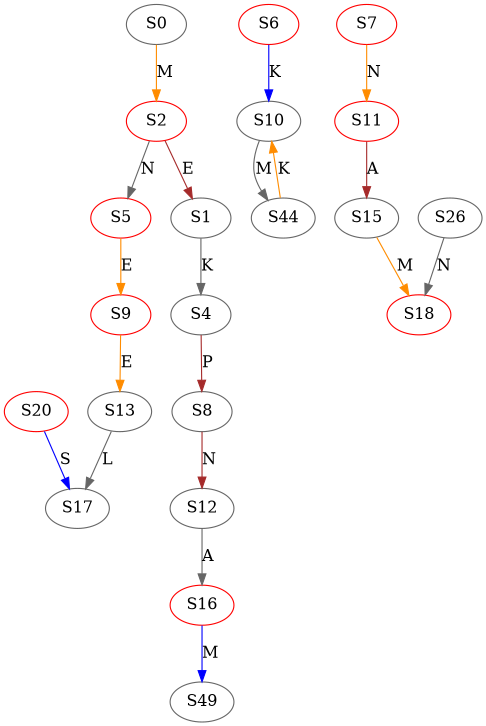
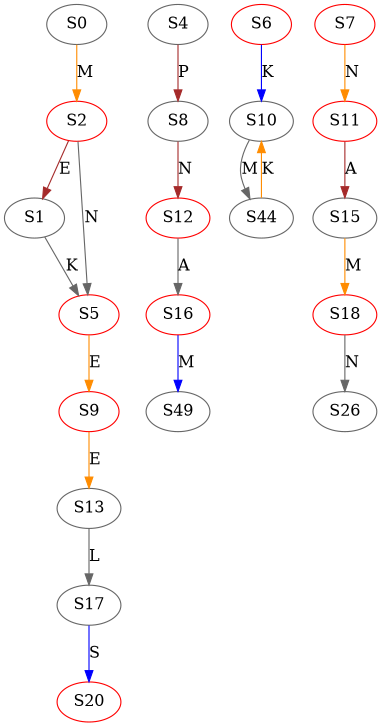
edge "S1" -> "S4": now "S1" -> "S5"
edge "S26" -> "S18": reversed
edge "S20" -> "S17": reversed
node "S12": color gray40 -> red
